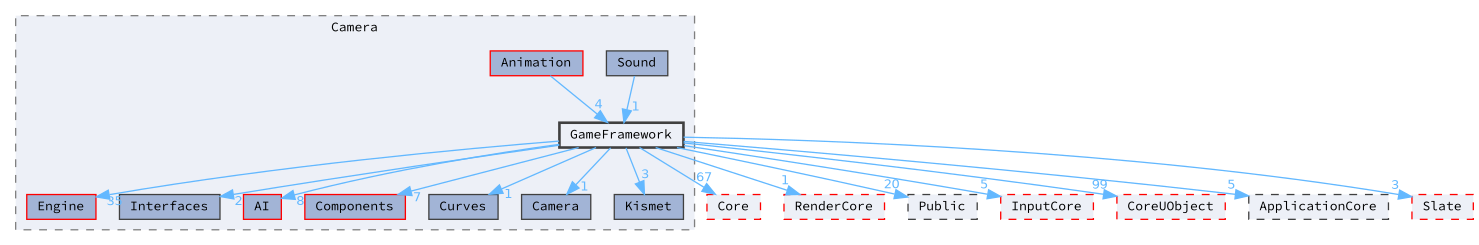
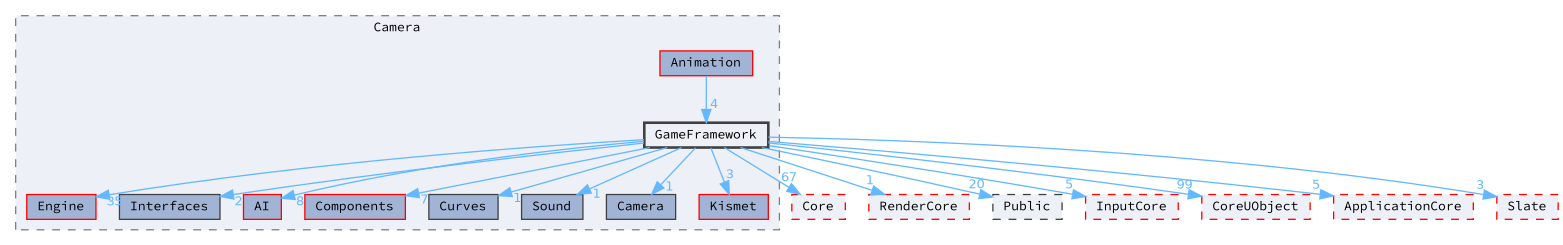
edge "Sound" -> "GameFramework": reversed
node "Kismet": color grey25 -> red
node "ApplicationCore": color grey25 -> red
